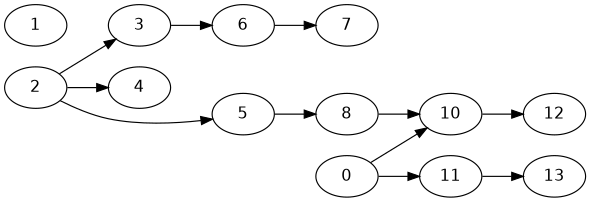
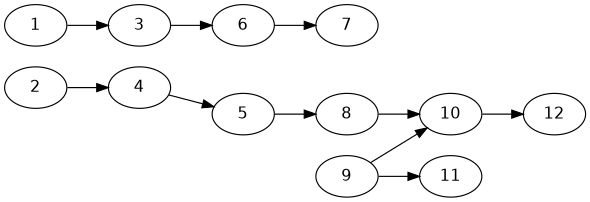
edge "2" -> "3": now "1" -> "3"
edge "2" -> "5": now "4" -> "5"
node "0": label "0" -> "9"
node "13": removed
